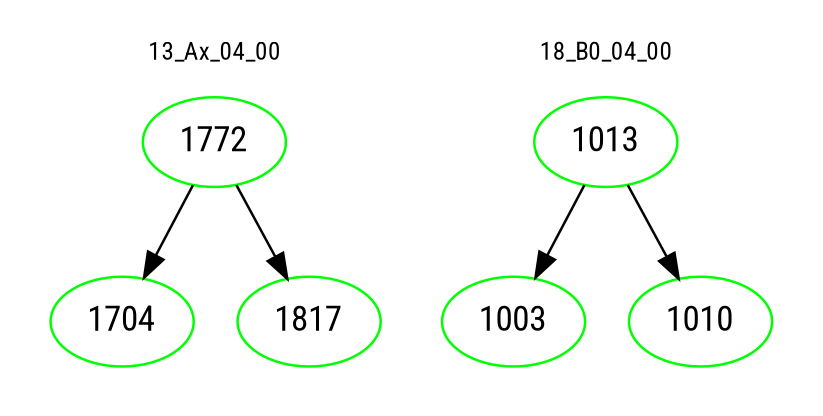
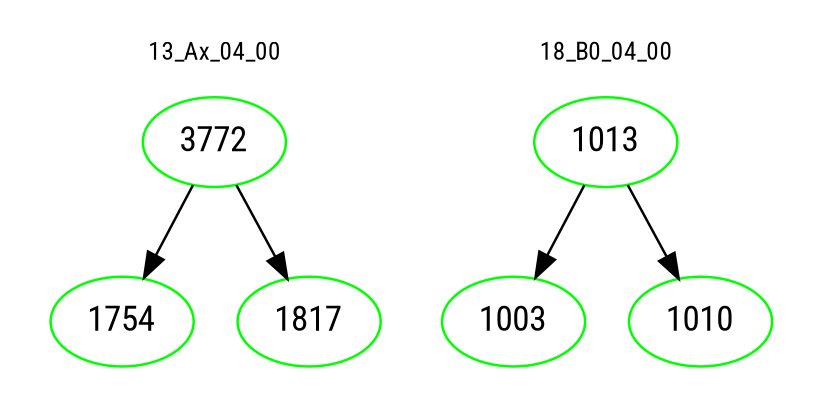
node "1772": label "1772" -> "3772"
node "1704": label "1704" -> "1754"
